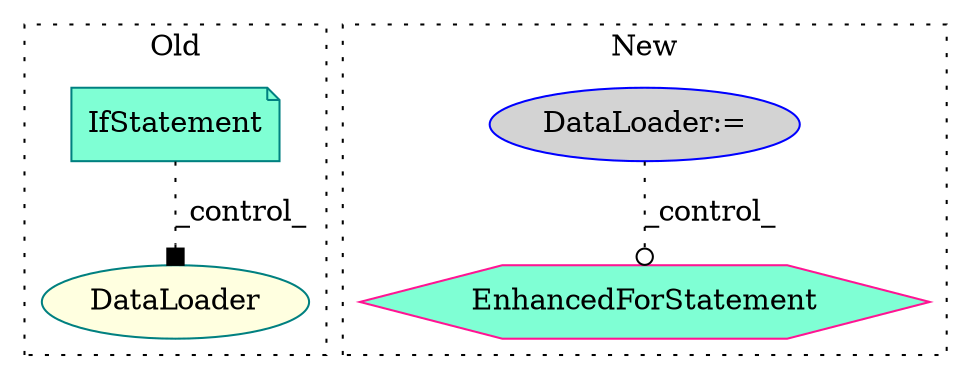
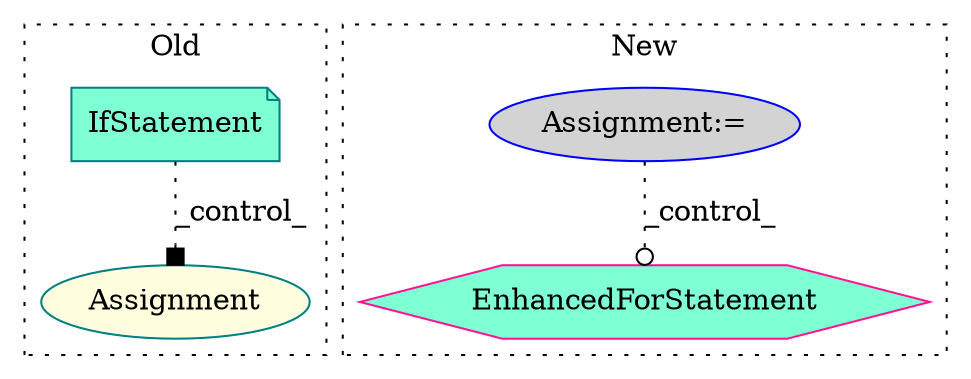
node "DataLoader:=": label "DataLoader:=" -> "Assignment:="
node "DataLoader": label "DataLoader" -> "Assignment"
